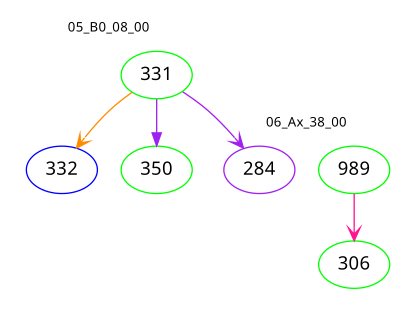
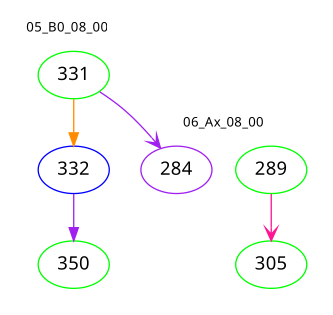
edge "331" -> "332": arrowhead vee -> normal
edge "331" -> "350": now "332" -> "350"
cluster "06_Ax_38_00": label "06_Ax_38_00" -> "06_Ax_08_00"
node "989": label "989" -> "289"
node "306": label "306" -> "305"
